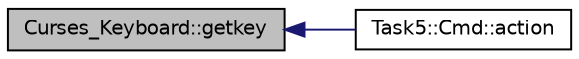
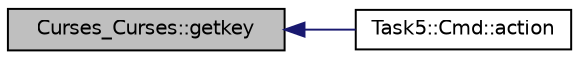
node "Curses_Keyboard::getkey": label "Curses_Keyboard::getkey" -> "Curses_Curses::getkey"
